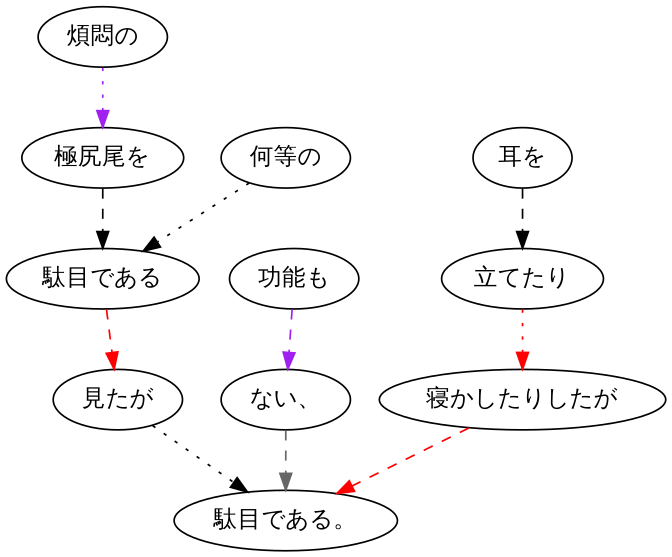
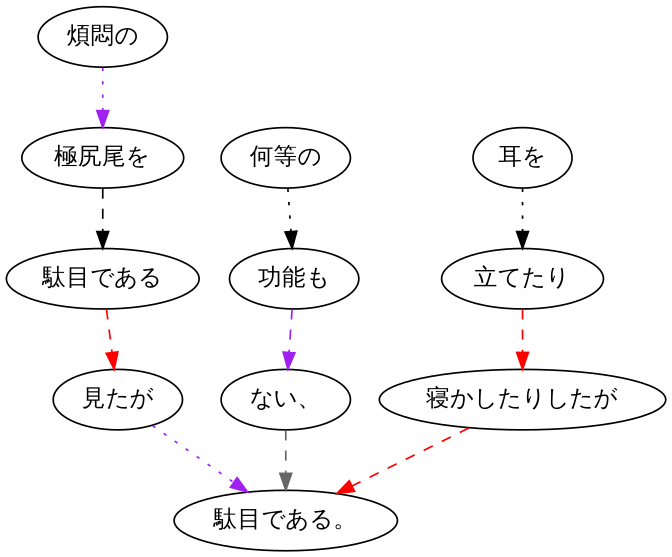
edge "耳を" -> "立てたり": style dashed -> dotted
edge "何等の" -> "駄目である": now "何等の" -> "功能も"
edge "立てたり" -> "寝かしたりしたが": style dotted -> dashed
edge "見たが" -> "駄目である。": color black -> purple
